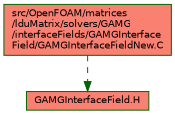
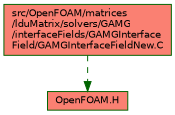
node "GAMGInterfaceField.H": label "GAMGInterfaceField.H" -> "OpenFOAM.H"
